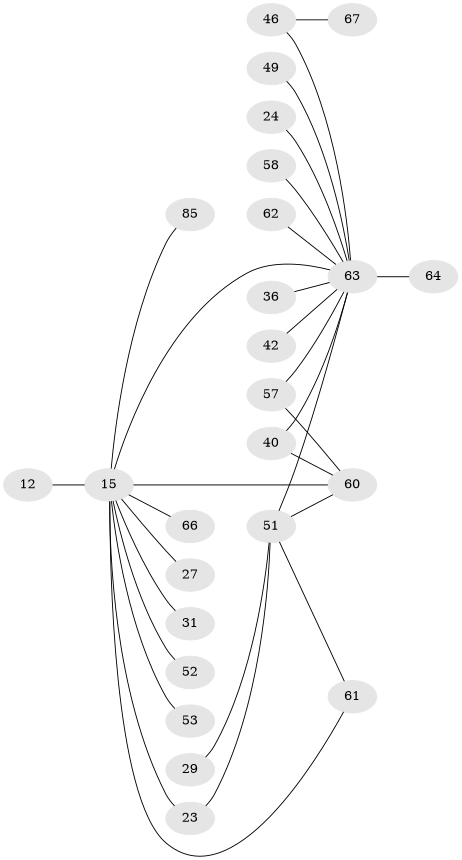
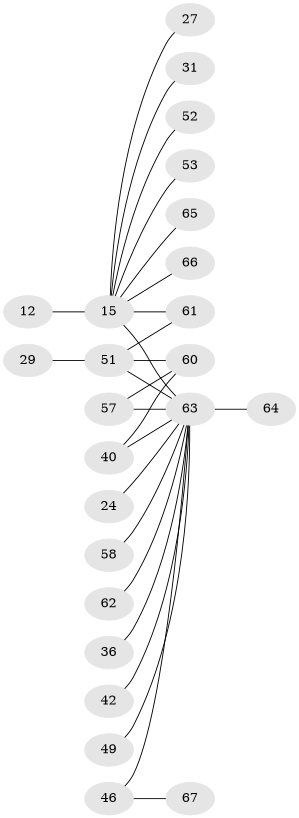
node "85": label "85" -> "65"
edge "15" -- "60": removed
node "23": removed
